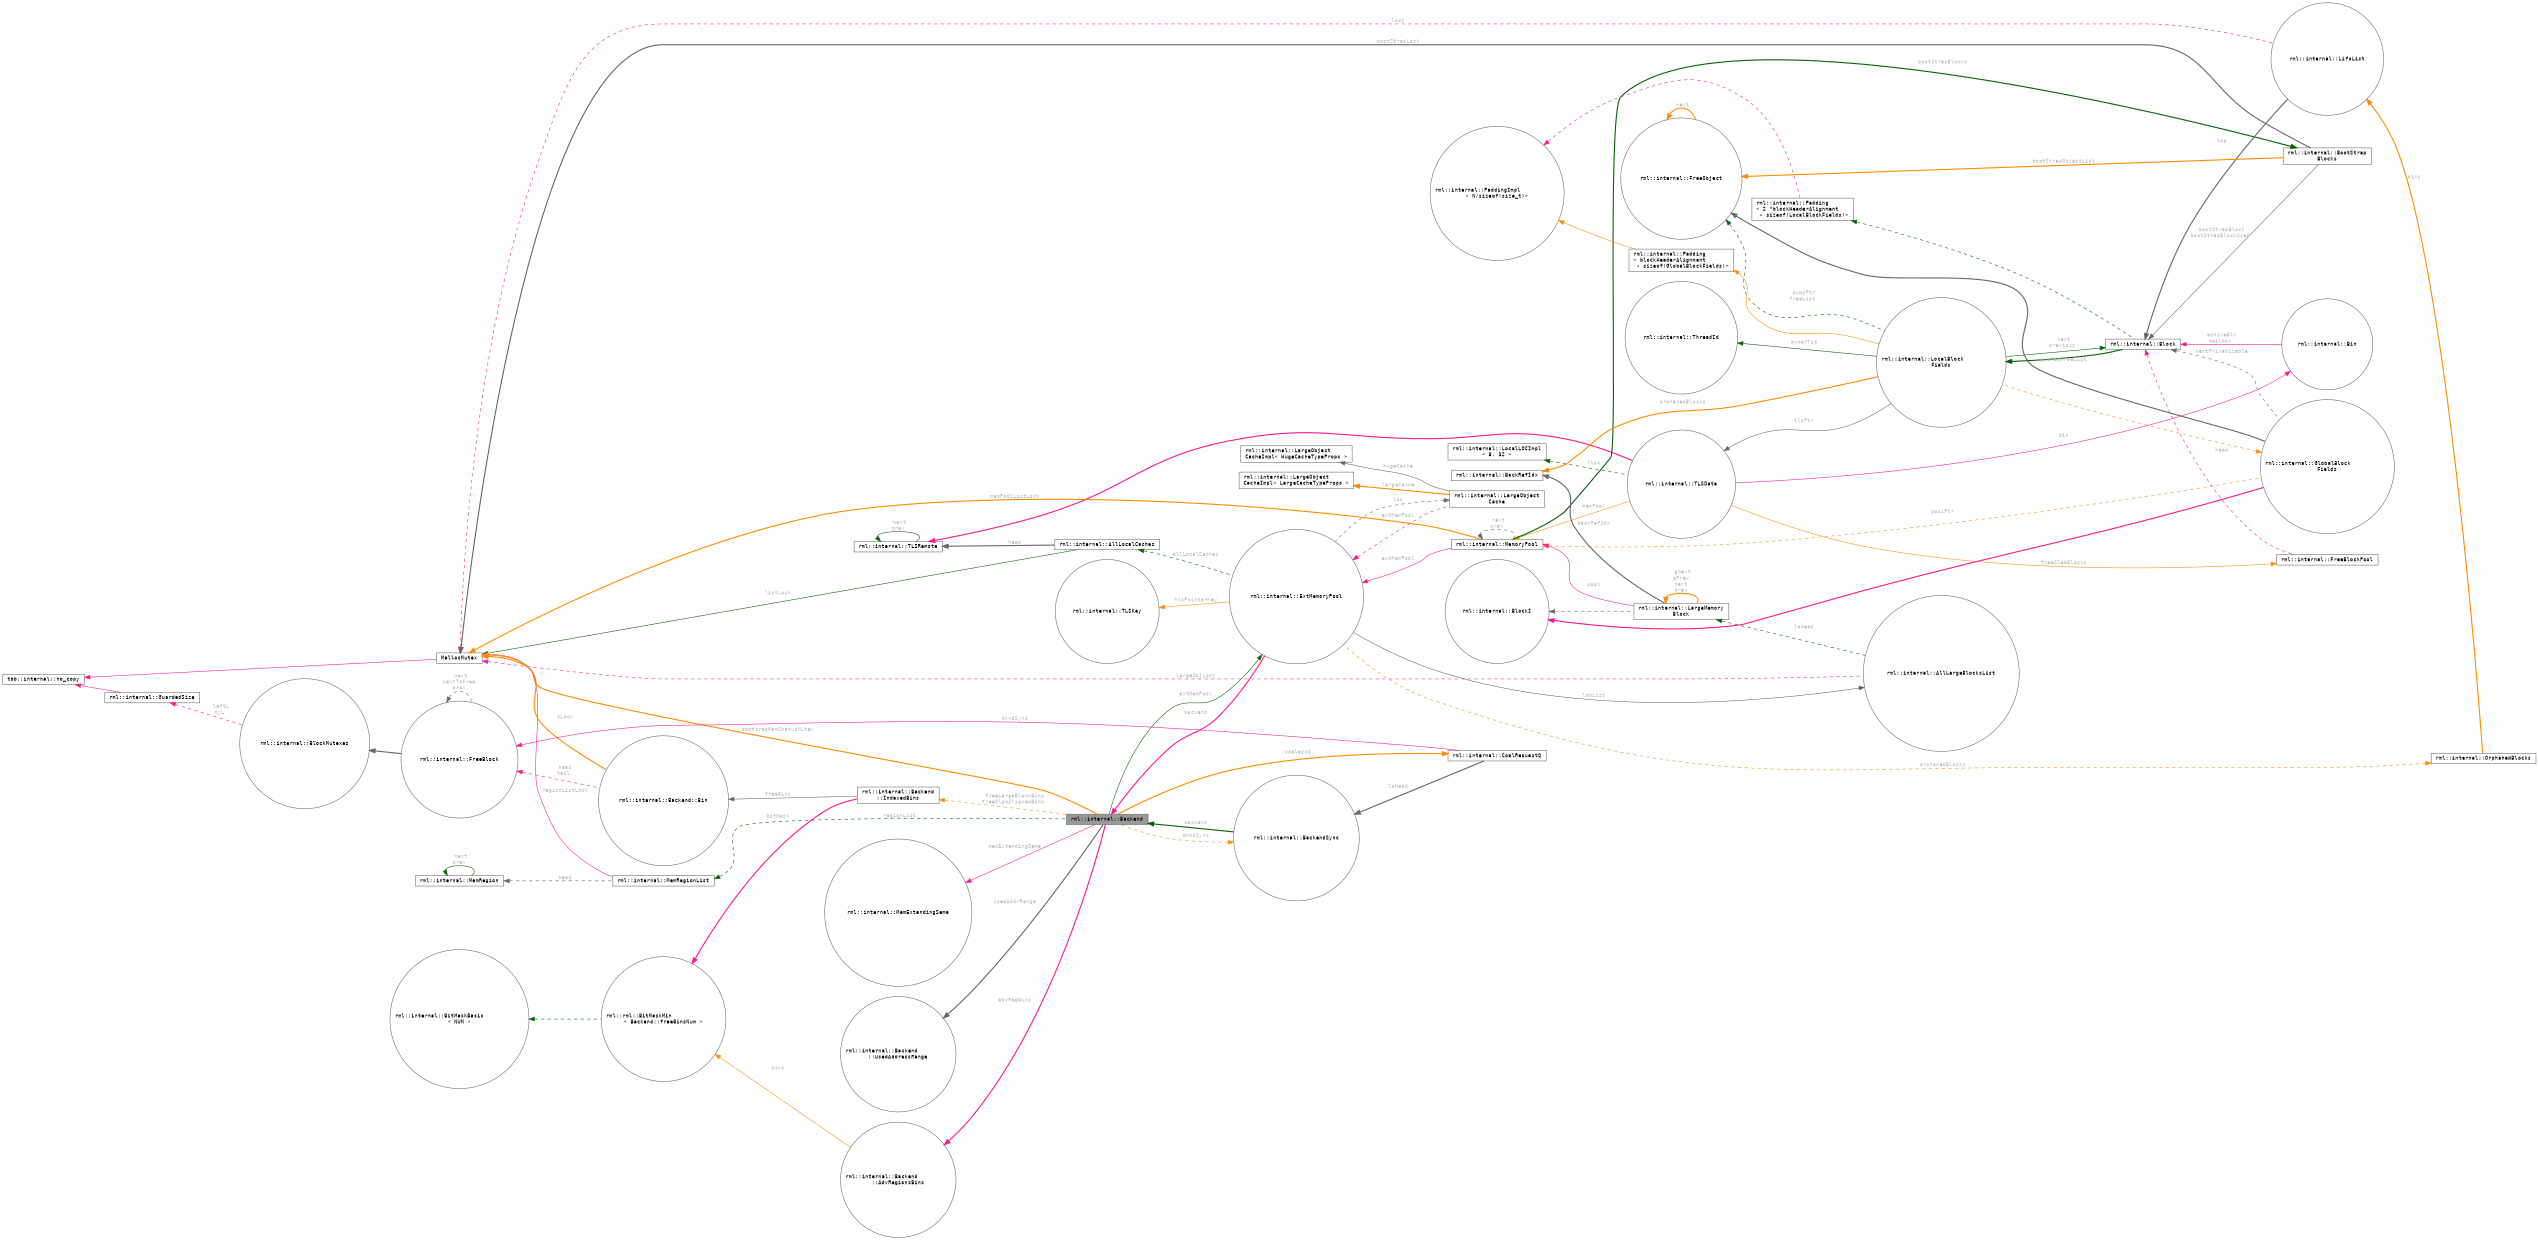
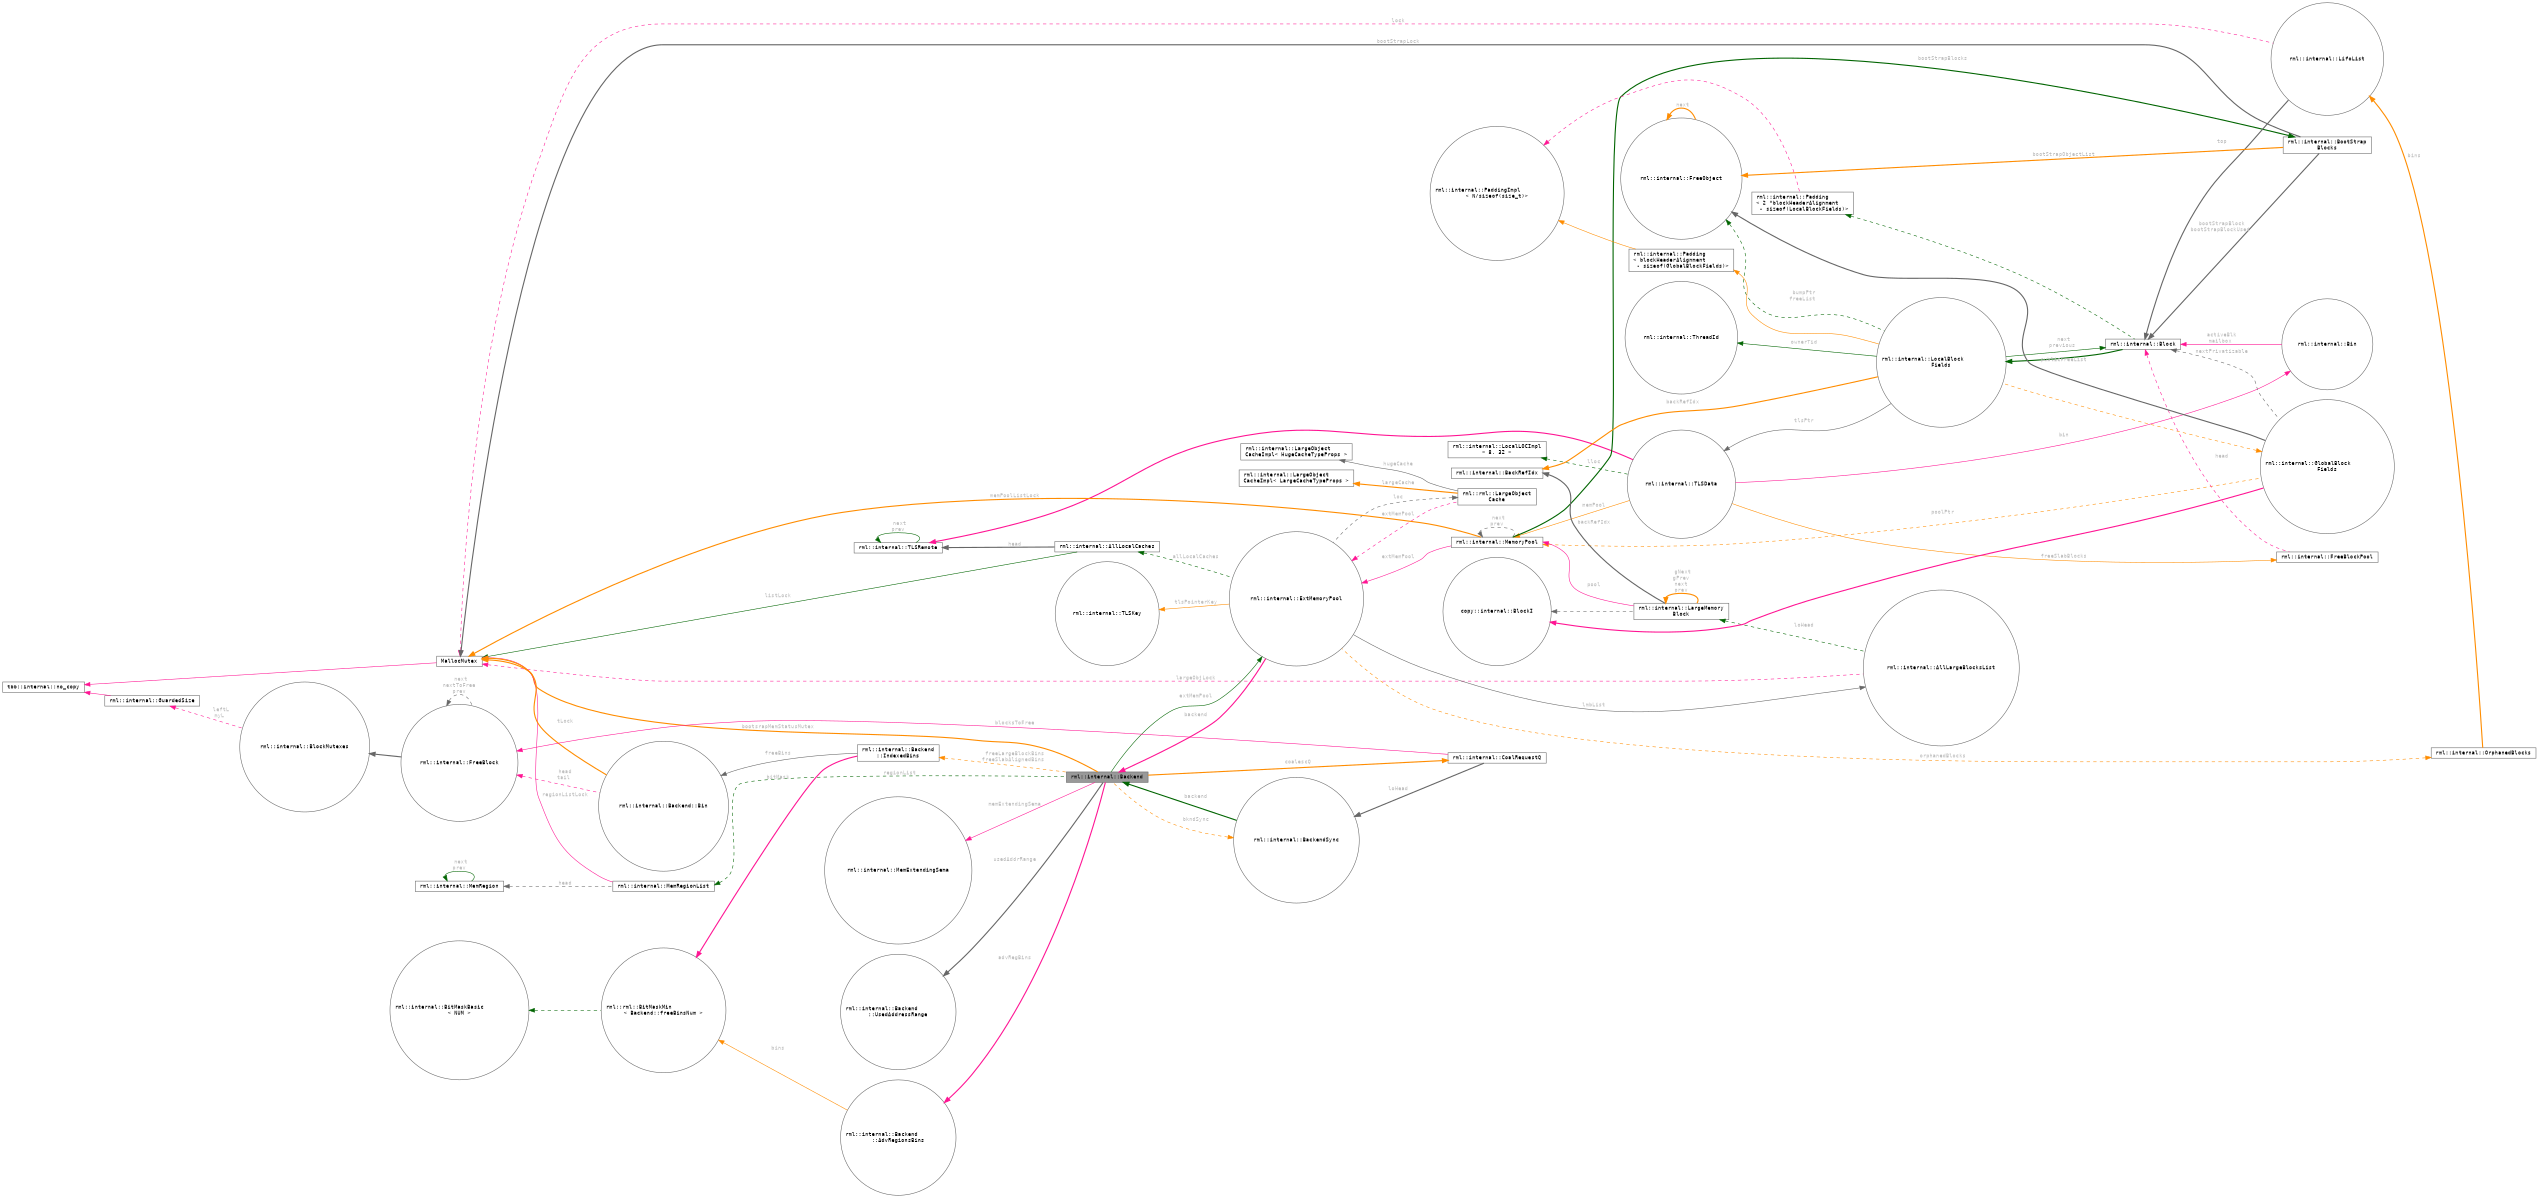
edge "rml::internal::BootStrap Blocks" -> "rml::internal::Block": style solid -> bold
edge "rml::internal::LocalBlock Fields" -> "rml::internal::BackRefIdx": label " orphanedBlocks" -> " backRefIdx"
node "rml::internal::LargeObject Cache": label "rml::internal::LargeObject Cache" -> "rml::rml::LargeObject Cache"
node "rml::internal::BlockI": label "rml::internal::BlockI" -> "copy::internal::BlockI"
edge "rml::internal::CoalRequestQ" -> "rml::internal::FreeBlock": label " bkndSync" -> " blocksToFree"
